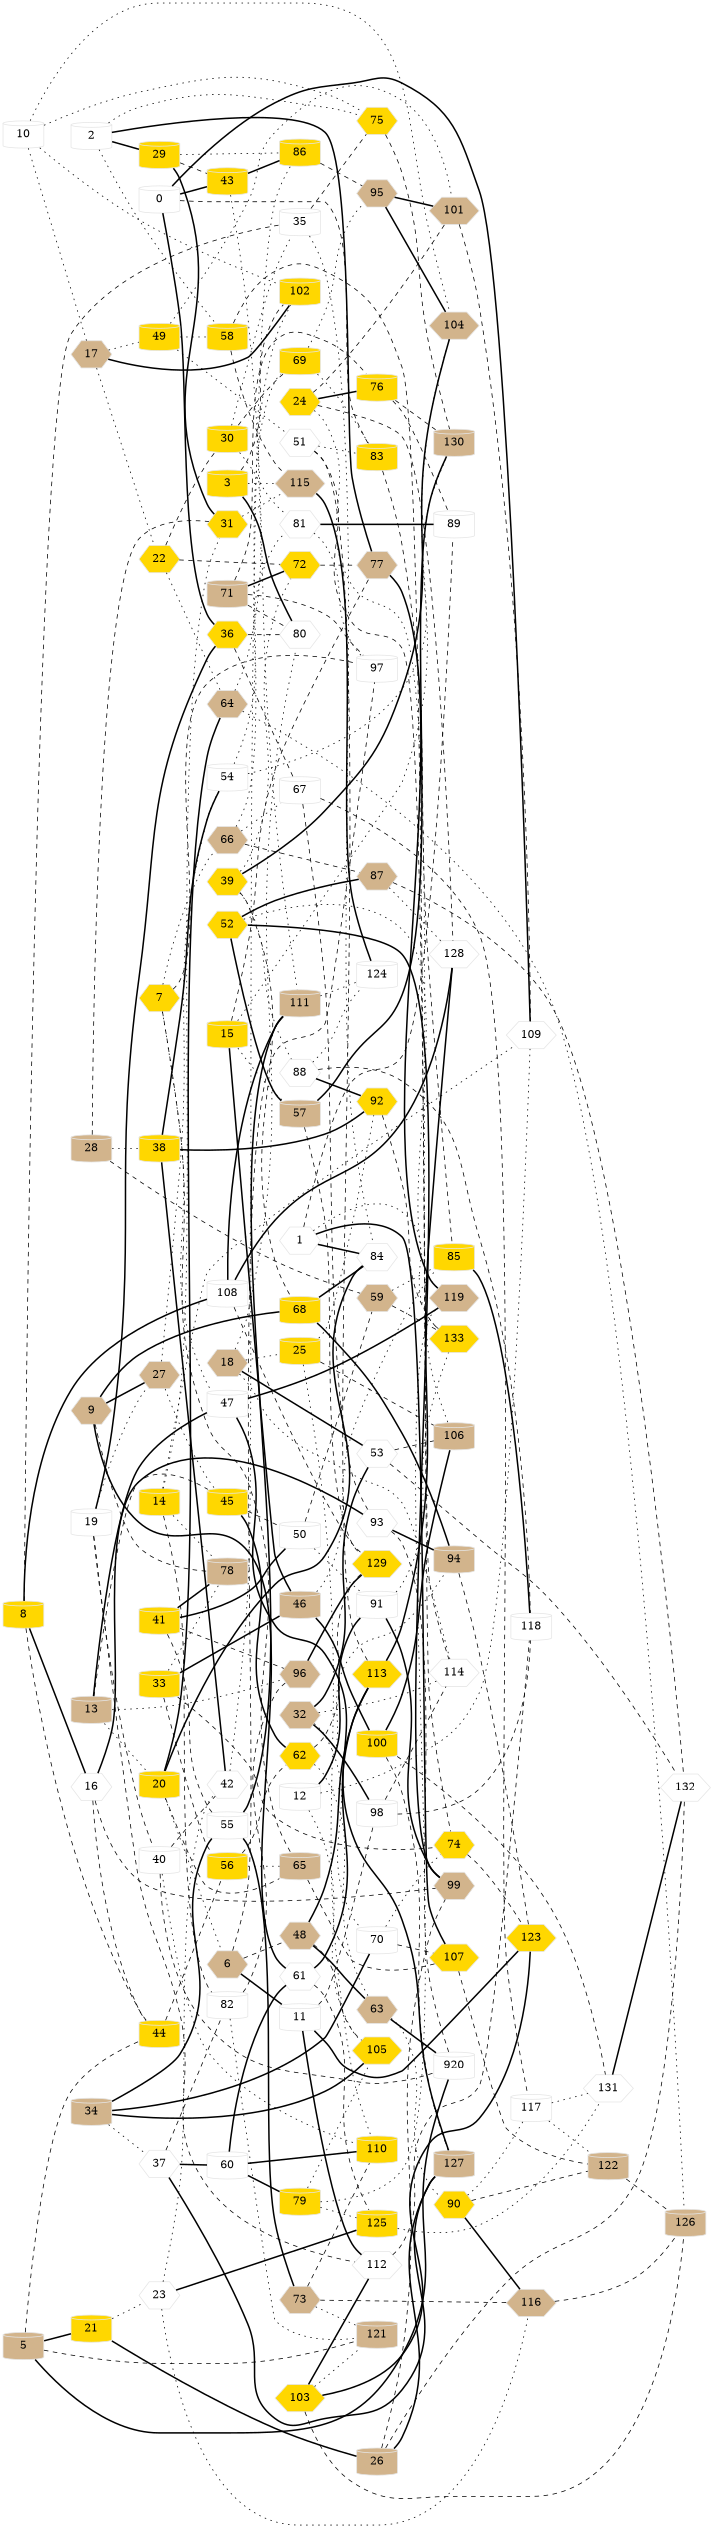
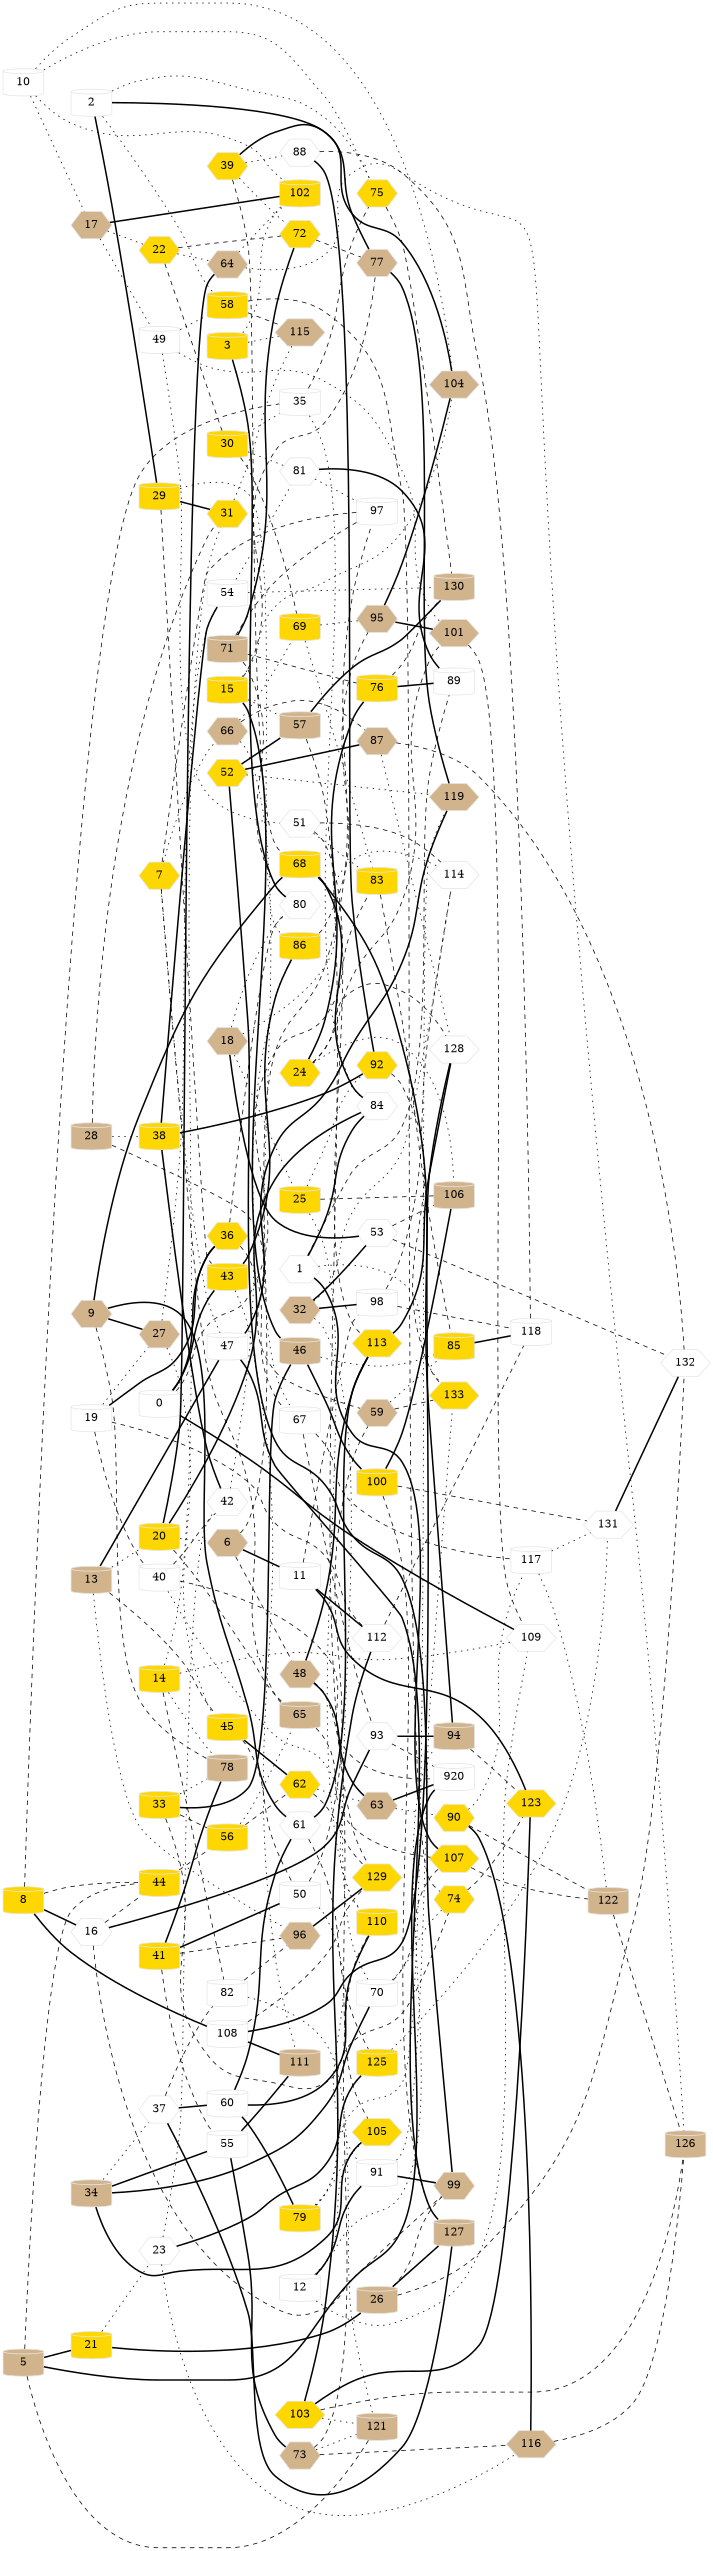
node "49": fillcolor gold -> white
edge "102" -- "3": style dashed -> dotted
edge "76" -- "89": style dashed -> bold
node "124": removed
